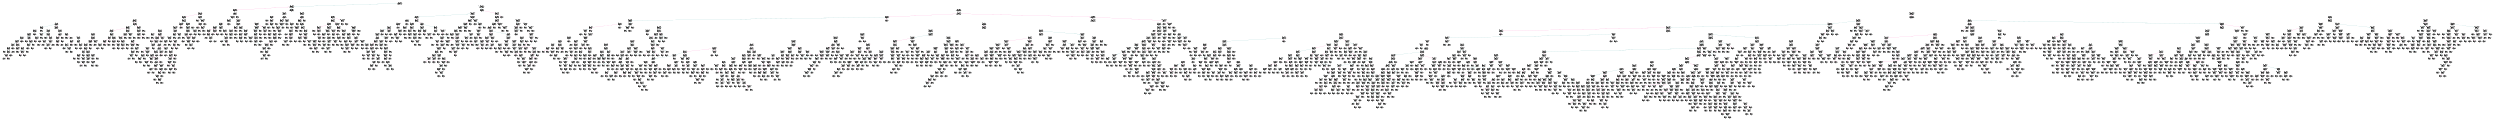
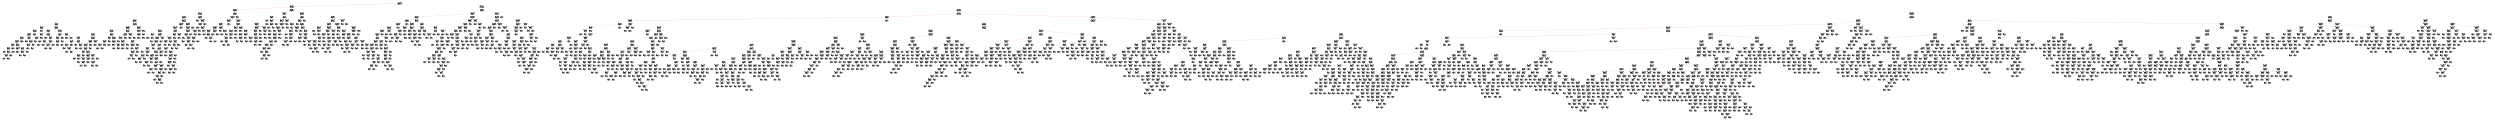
node "X[0] <= 1720.083 gini = 0.384 samples = 20 value = [7, 20]": removed
